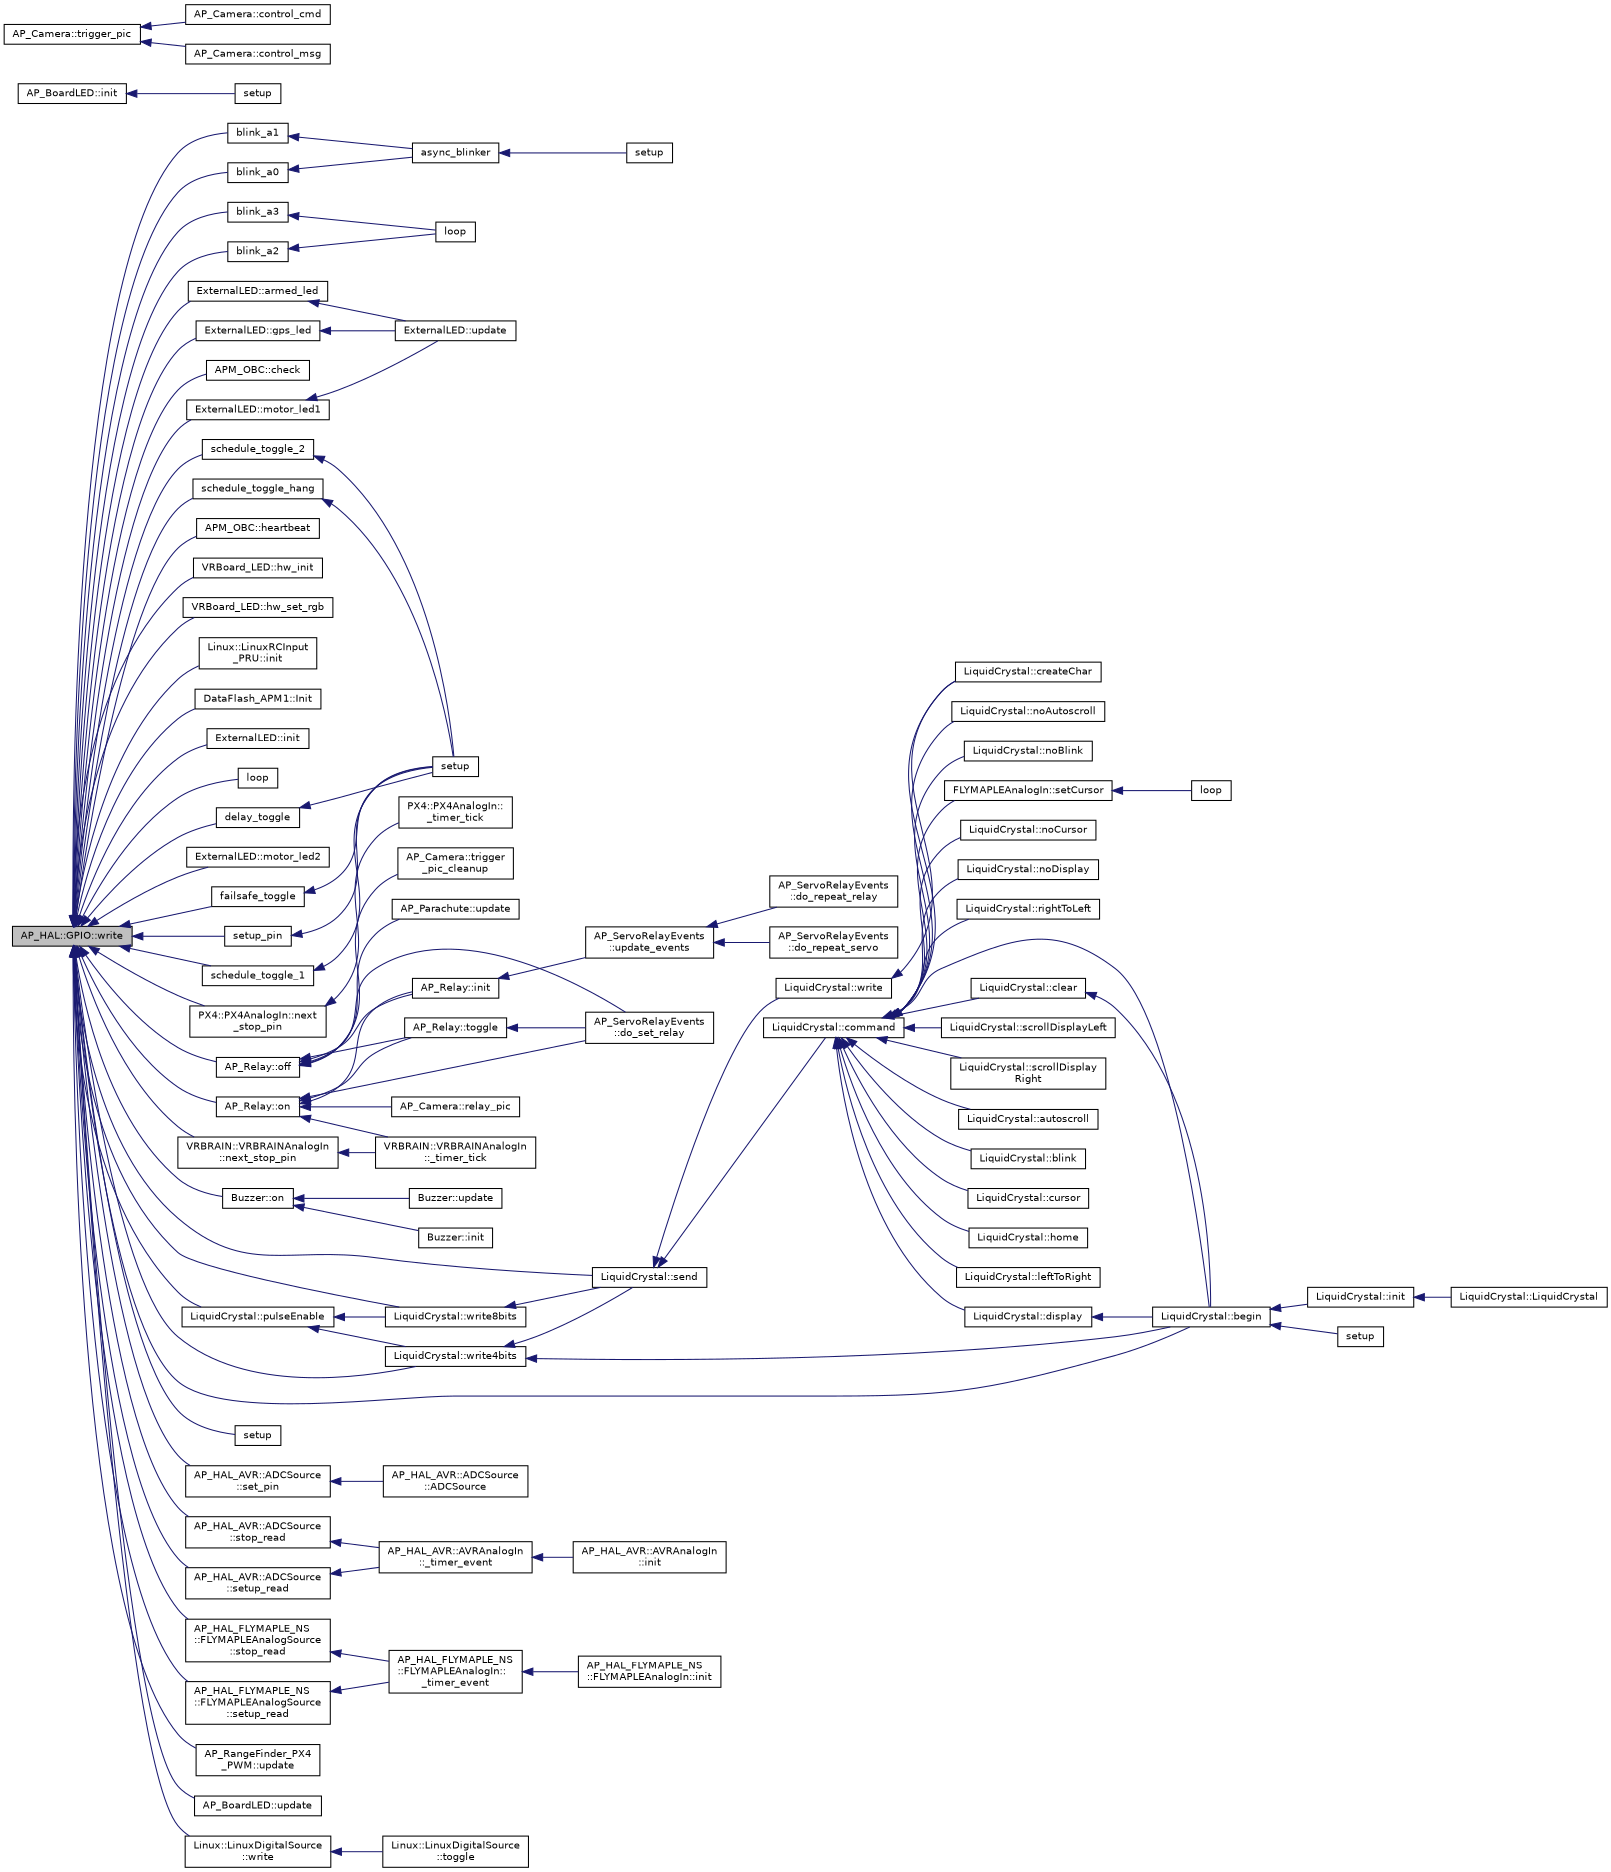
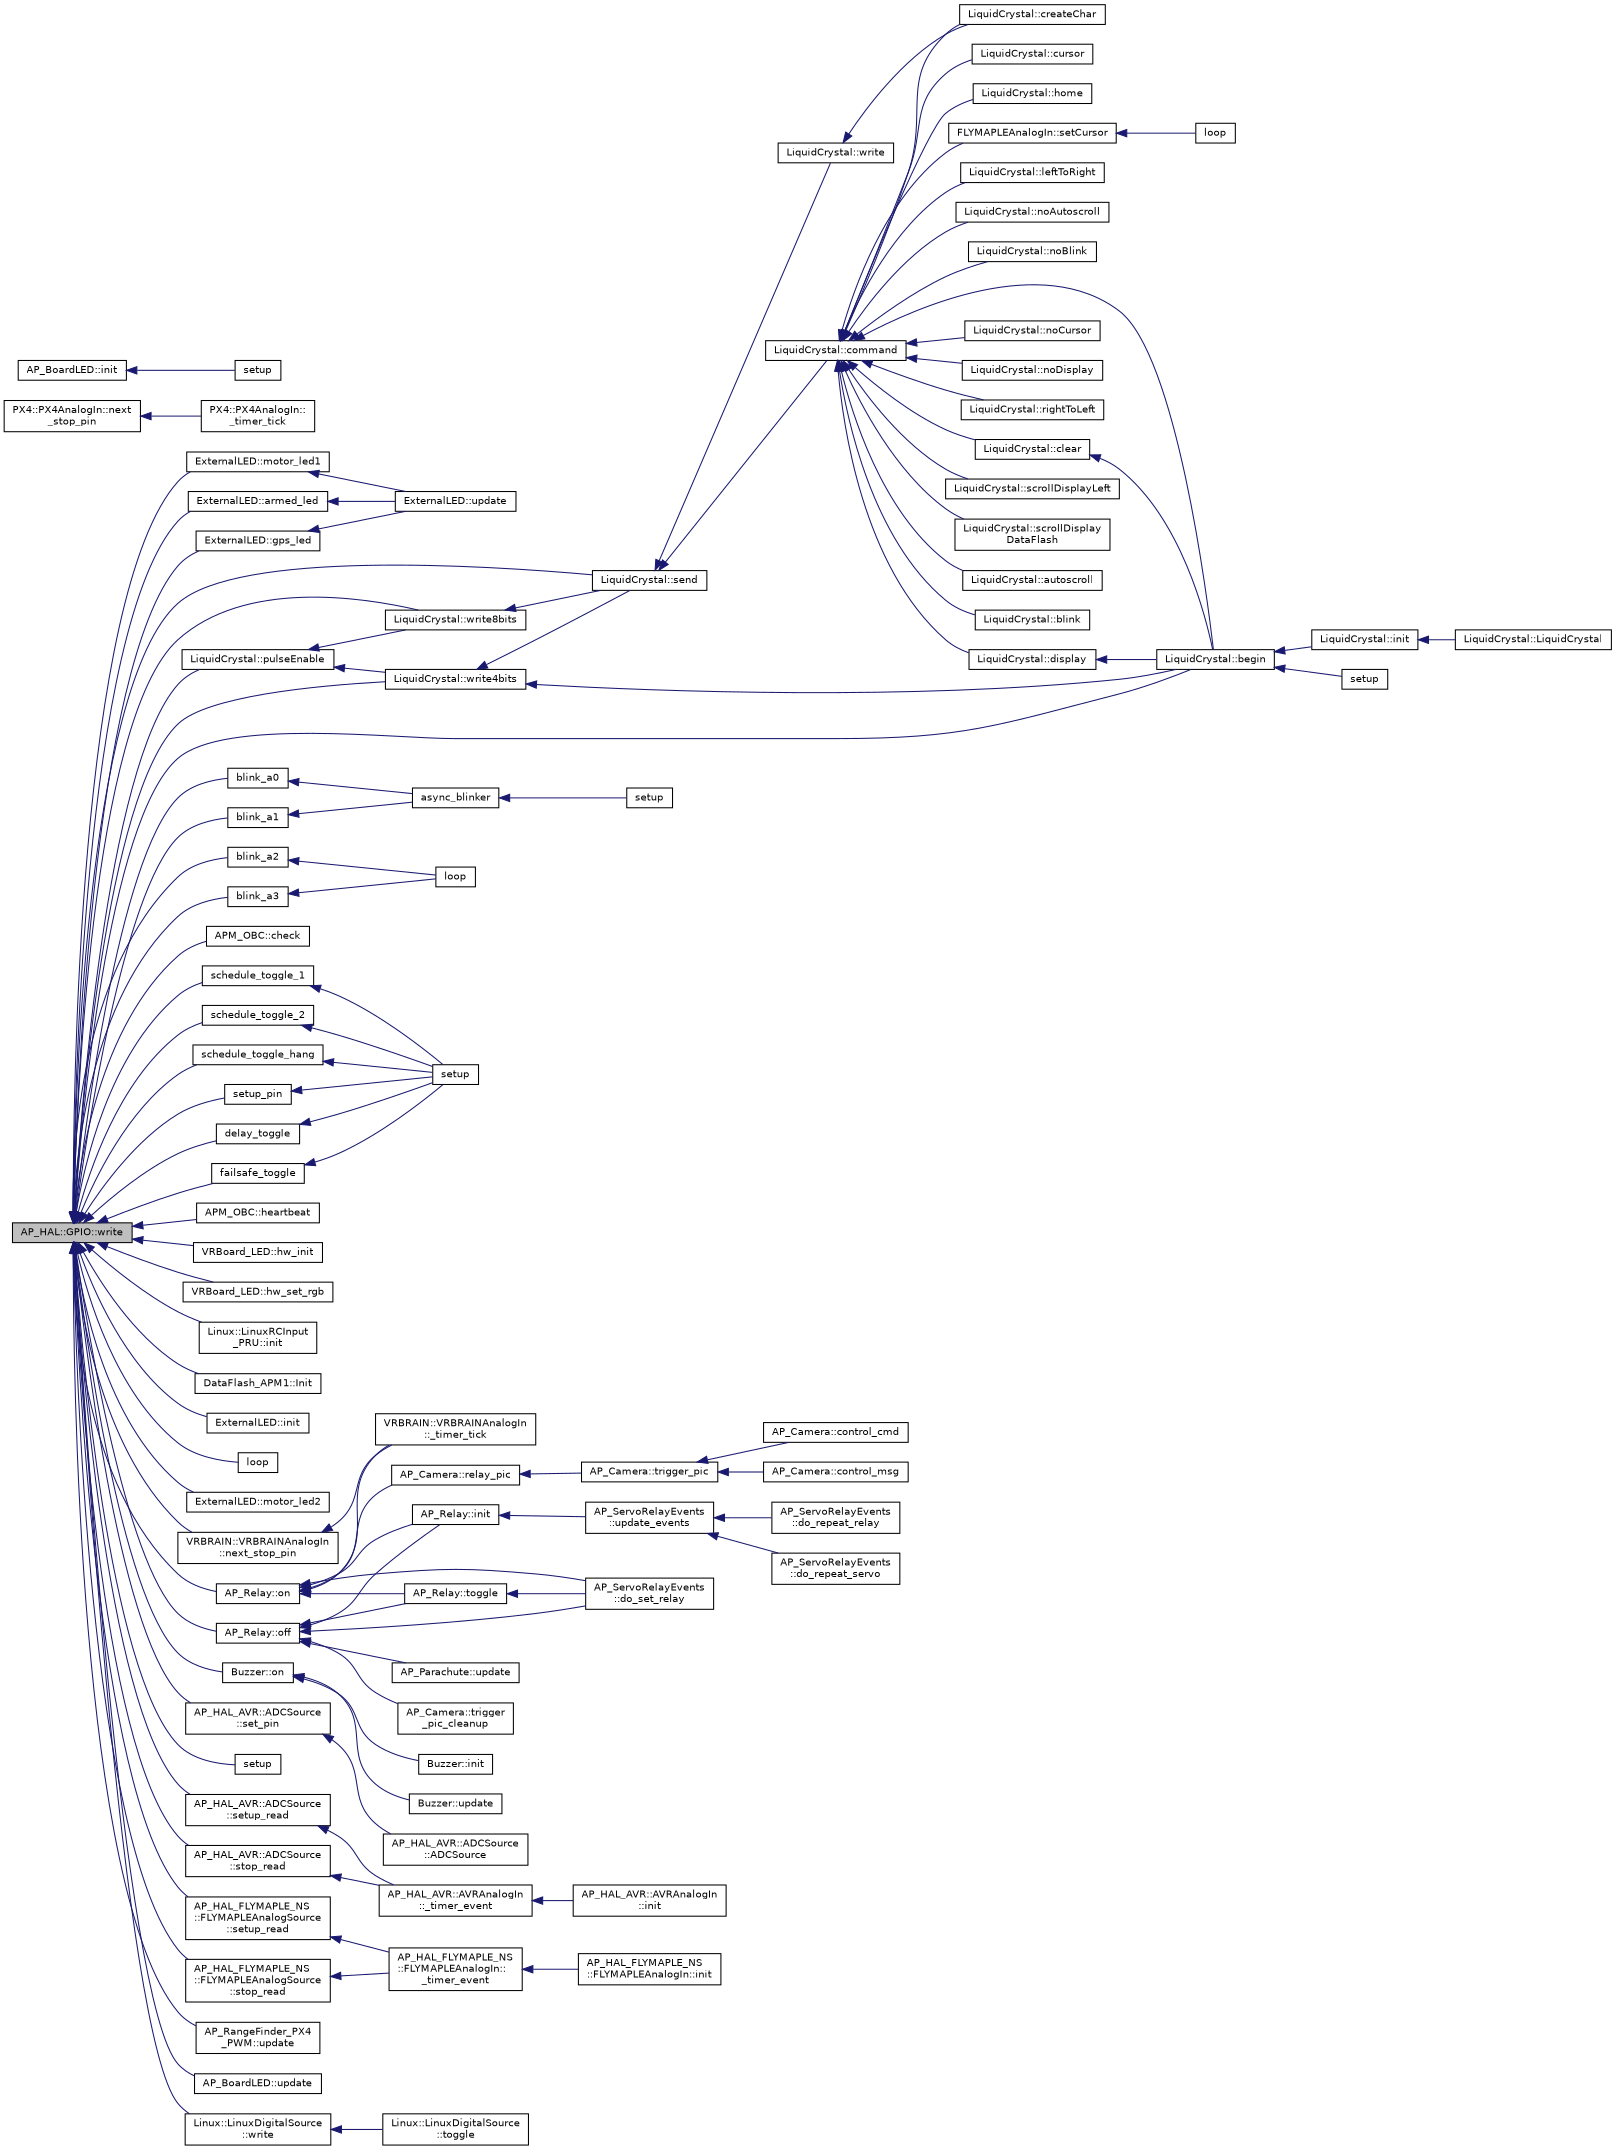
edge "PX4::PX4AnalogIn::next _stop_pin" -> "AP_HAL::GPIO::write": removed
node "LiquidCrystal::scrollDisplay Right": label "LiquidCrystal::scrollDisplay Right" -> "LiquidCrystal::scrollDisplay DataFlash"
edge "AP_Camera::trigger_pic" -> "AP_Camera::relay_pic": added
